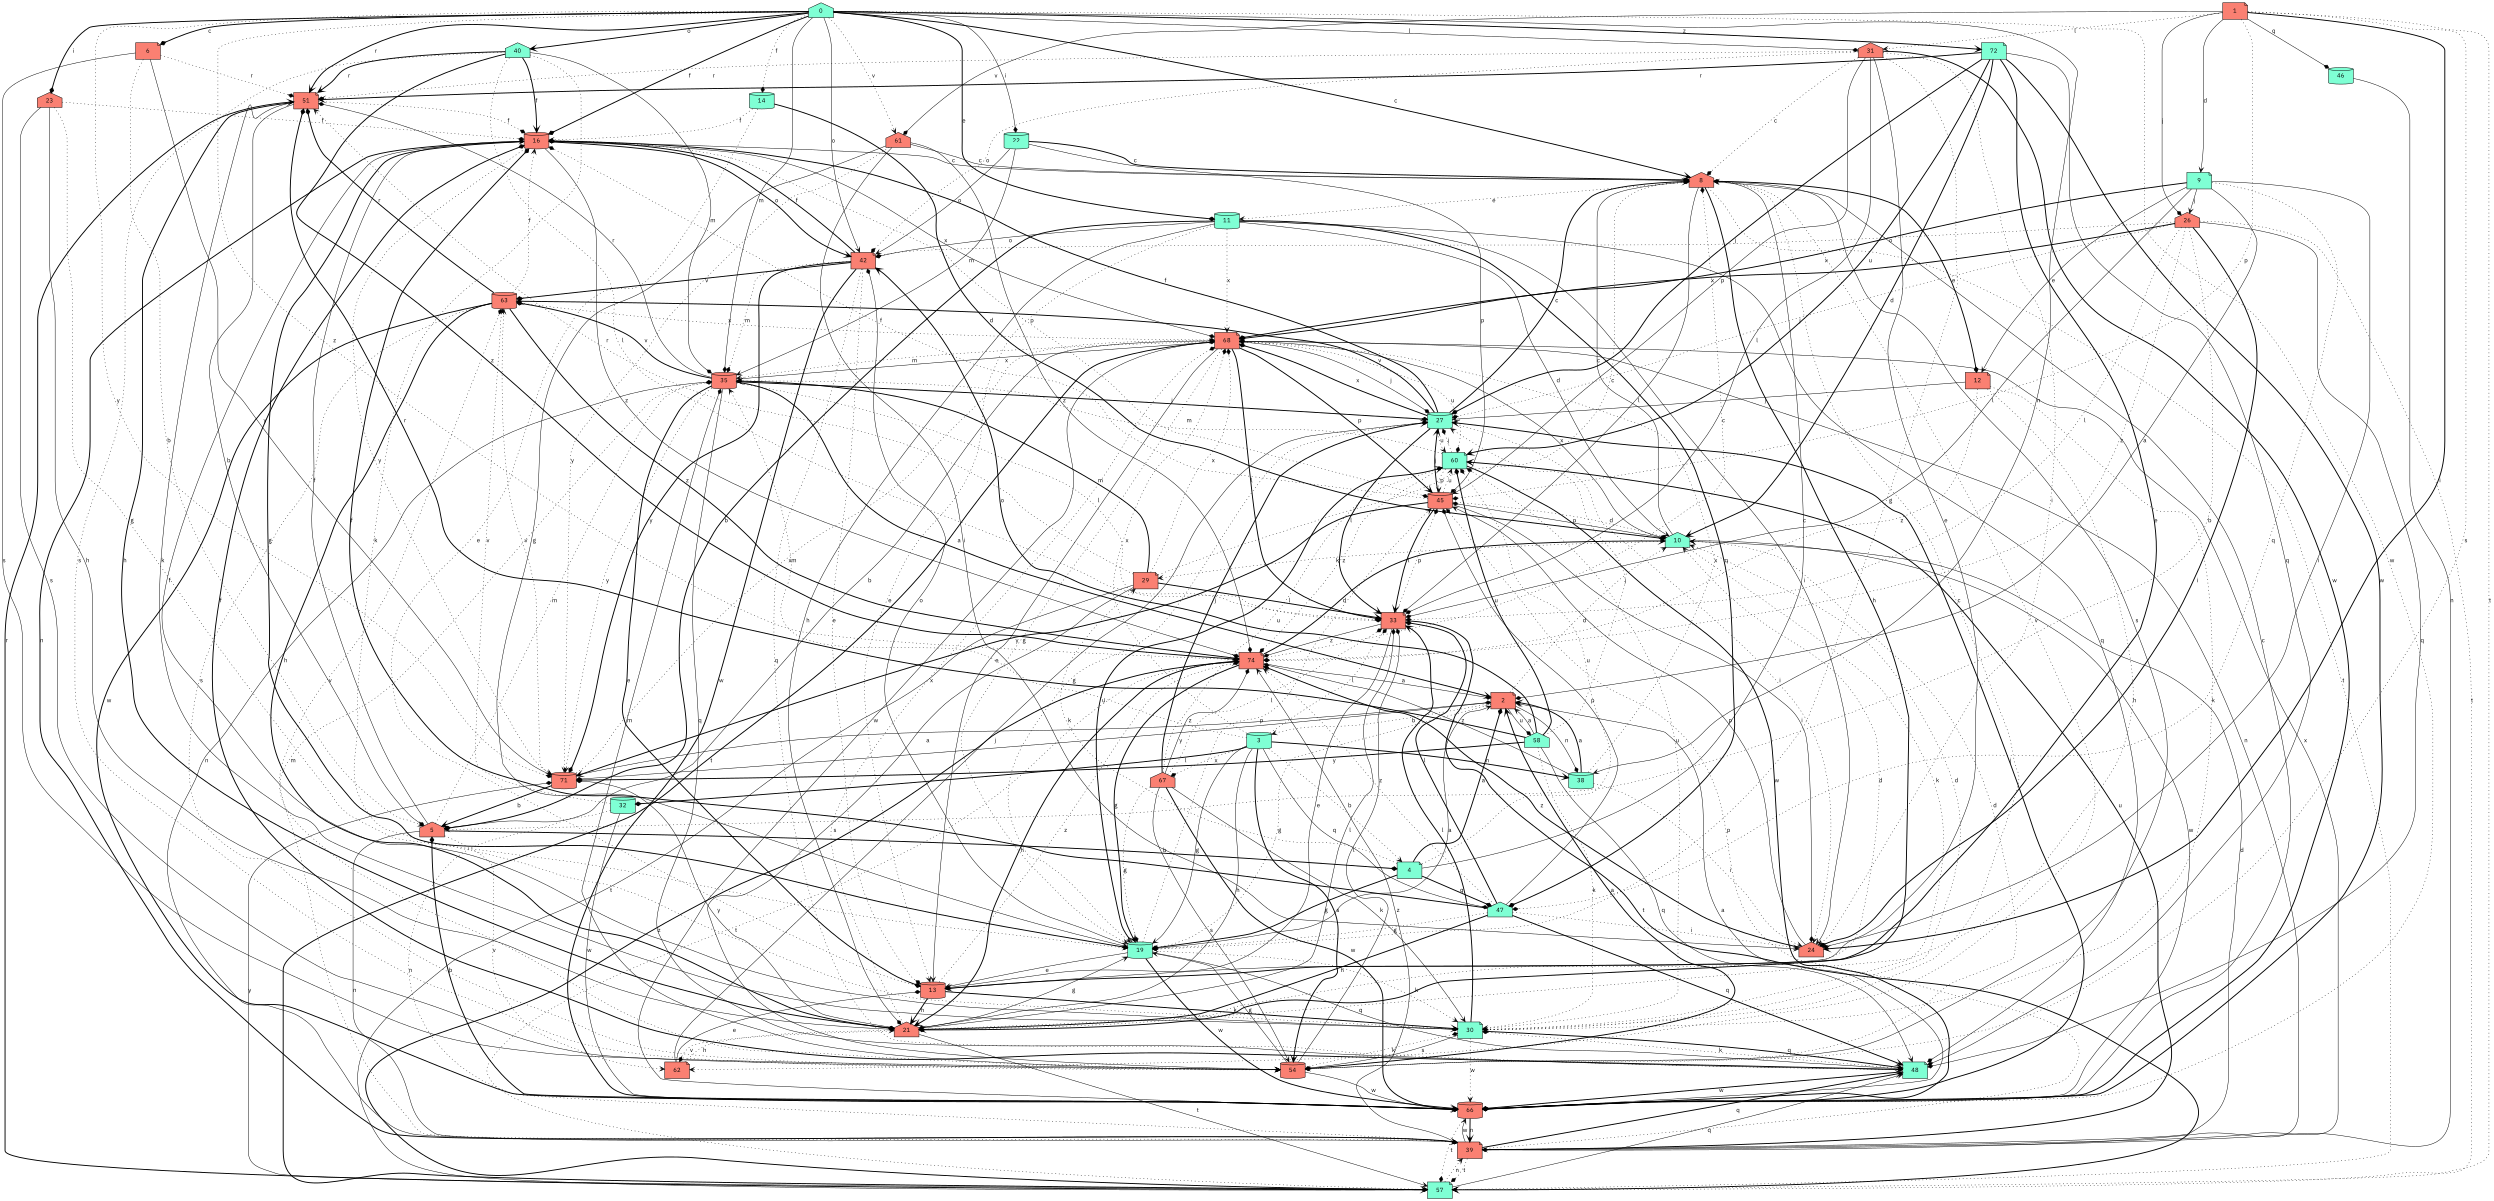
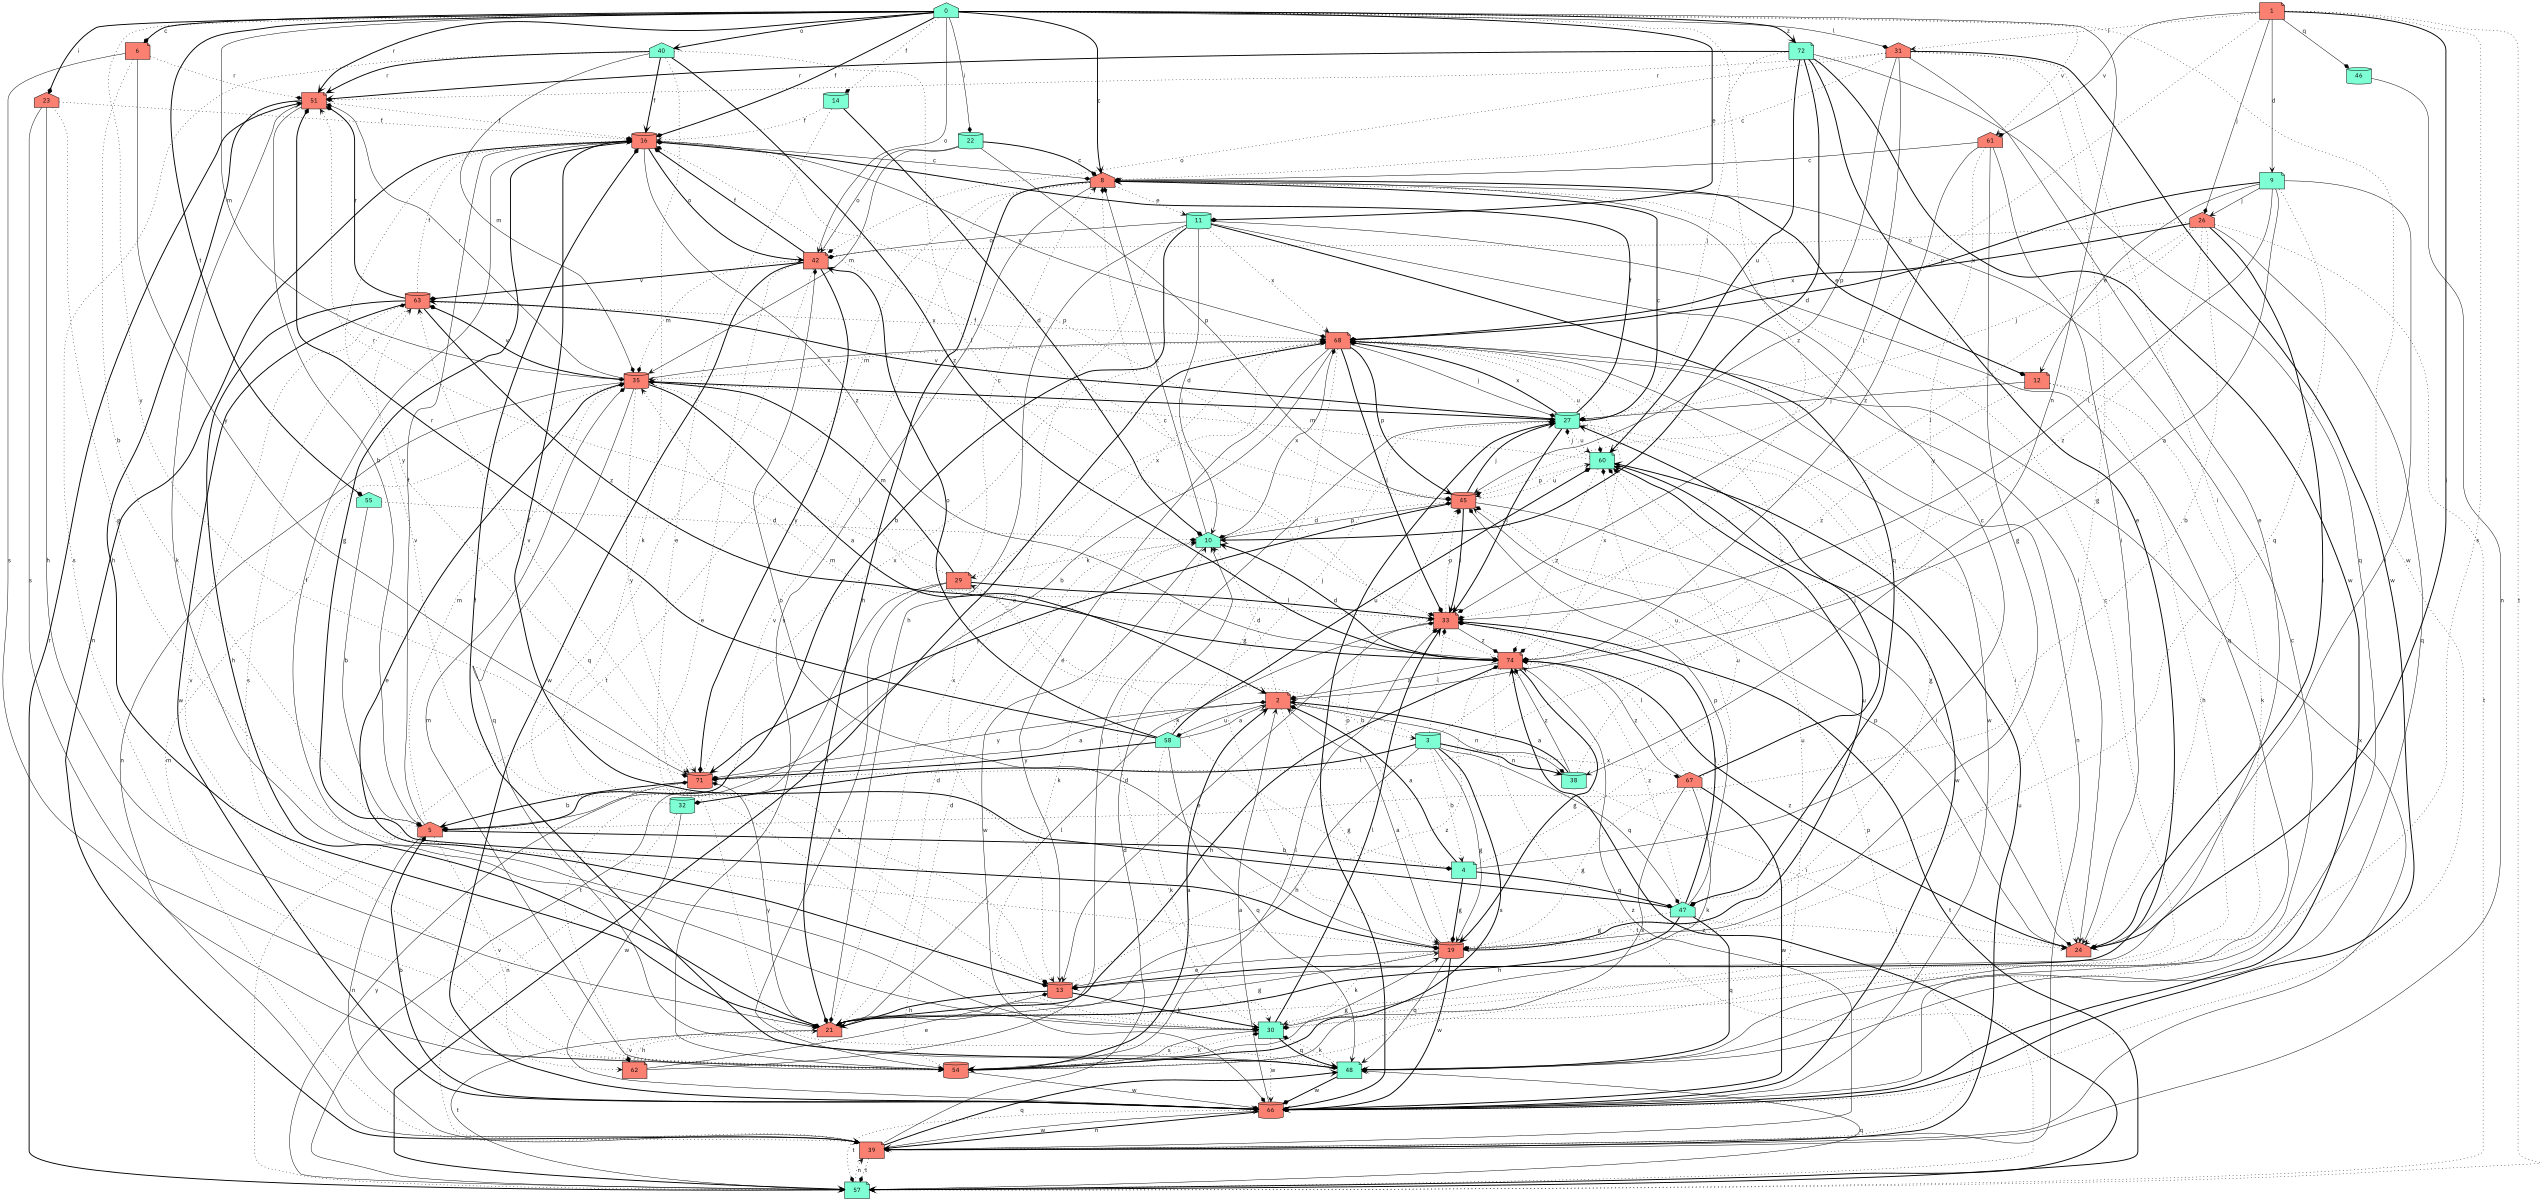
edge "72" -> "27": style bold -> dotted
edge "8" -> "33": removed, label "l"
node "55": added
node "19": fillcolor aquamarine -> salmon
